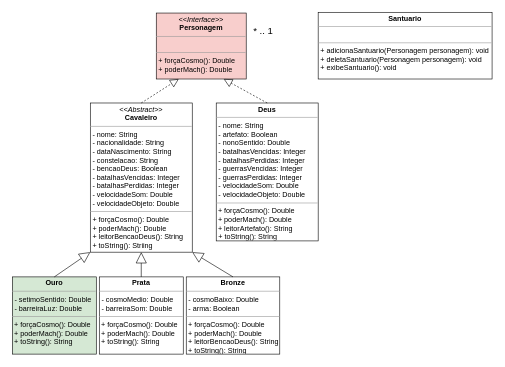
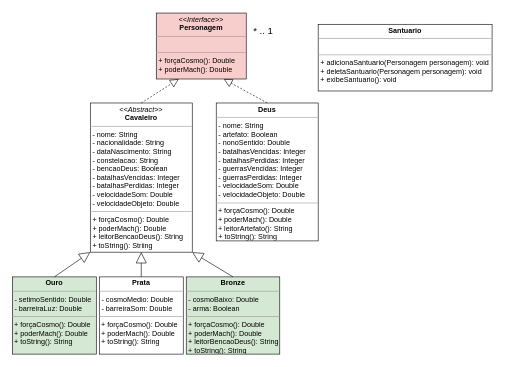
node "Santuario + adicionaSantuario(Personagem personagem): void + deletaSantuario(Personagem personagem): void + exibeSantuario(): void": moved (405, 46) -> (405, 58)
node "Bronze - cosmoBaixo: Double - arma: Boolean + forçaCosmo(): Double + poderMach(): Double + leitorBencaoDeus(): String + toString(): String": fillcolor #ffffff -> #d5e8d4
